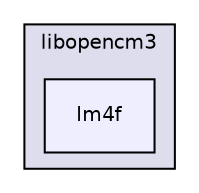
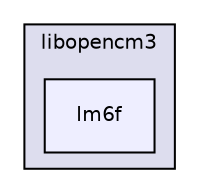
node "lm4f": label "lm4f" -> "lm6f"
